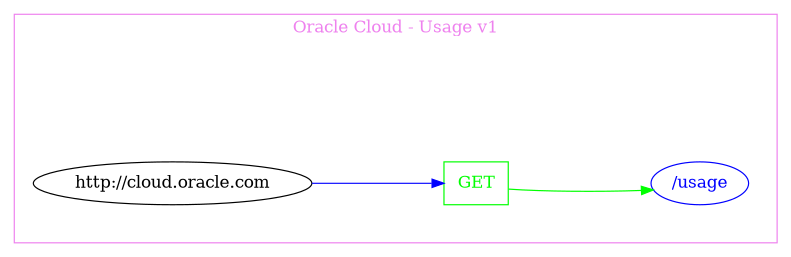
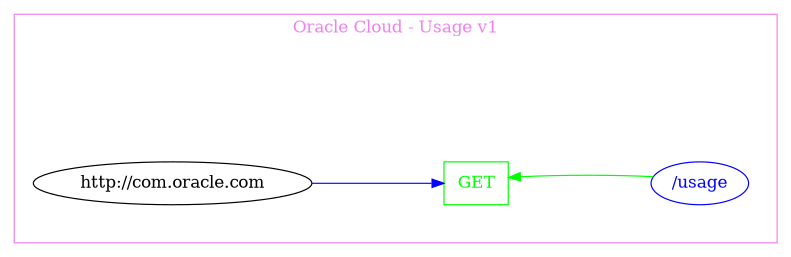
node "http://cloud.oracle.com": label "http://cloud.oracle.com" -> "http://com.oracle.com"
edge "GET" -> "/usage": reversed
